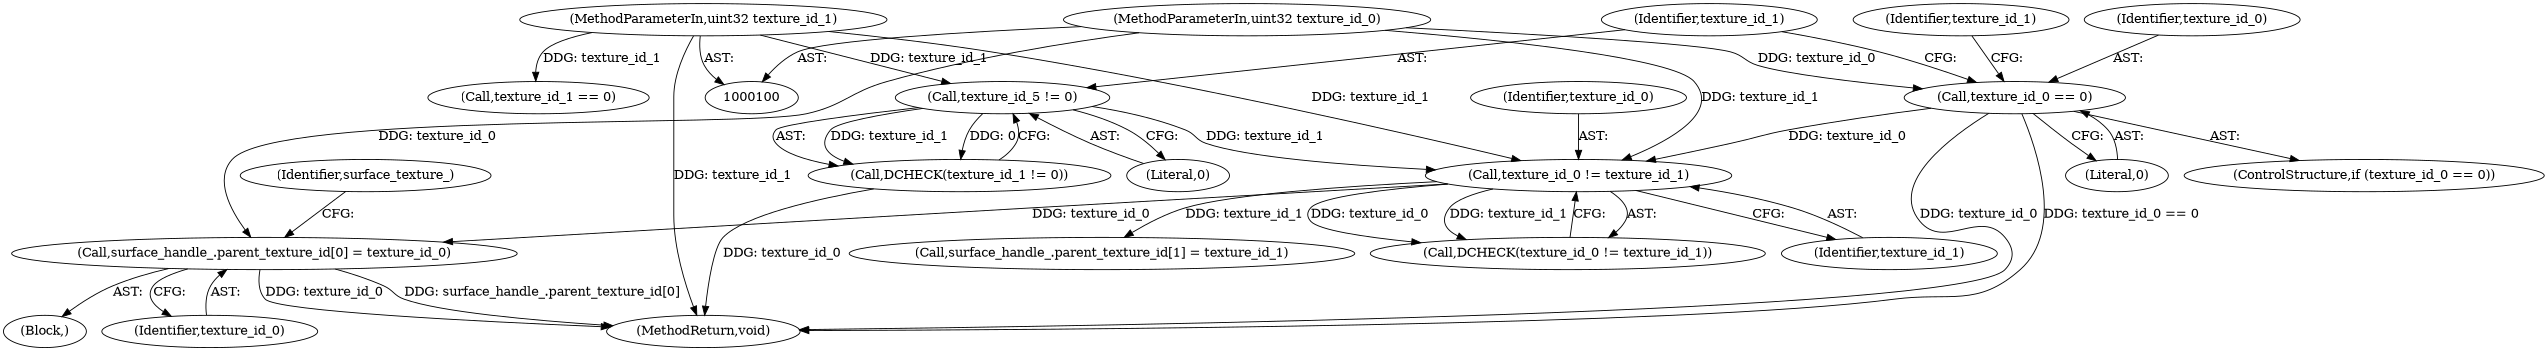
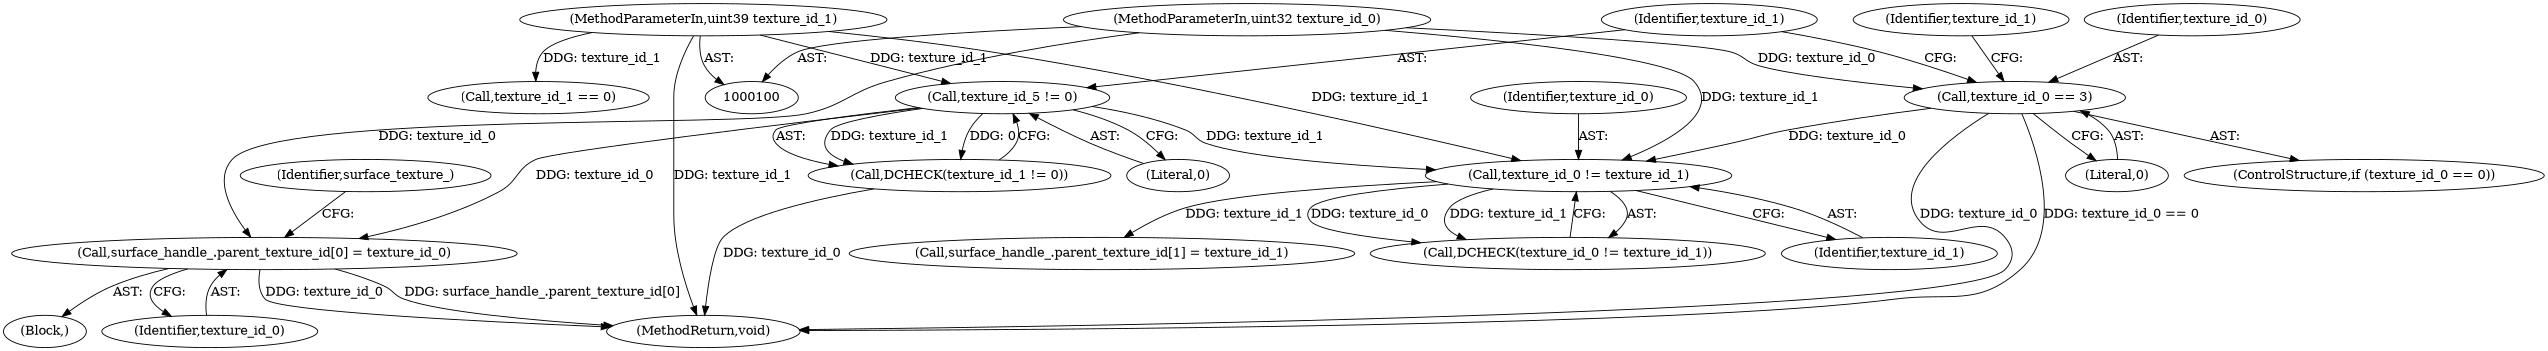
node "(MethodParameterIn,uint32 texture_id_1)": label "(MethodParameterIn,uint32 texture_id_1)" -> "(MethodParameterIn,uint39 texture_id_1)"
node "(Call,texture_id_0 == 0)": label "(Call,texture_id_0 == 0)" -> "(Call,texture_id_0 == 3)"
edge "(Call,texture_id_0 != texture_id_1)" -> "(Call,surface_handle_.parent_texture_id[0] = texture_id_0)": now "(Call,texture_id_5 != 0)" -> "(Call,surface_handle_.parent_texture_id[0] = texture_id_0)"
